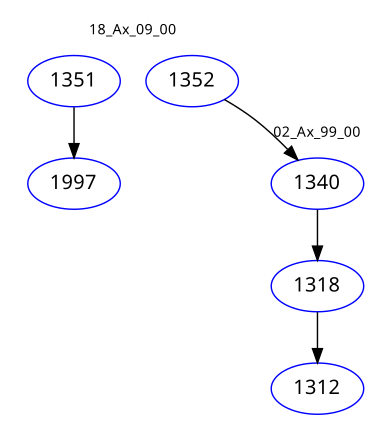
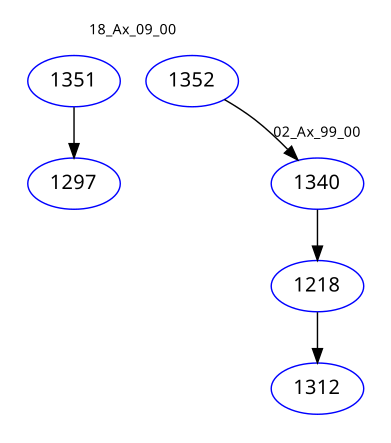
node "1997": label "1997" -> "1297"
node "1318": label "1318" -> "1218"
